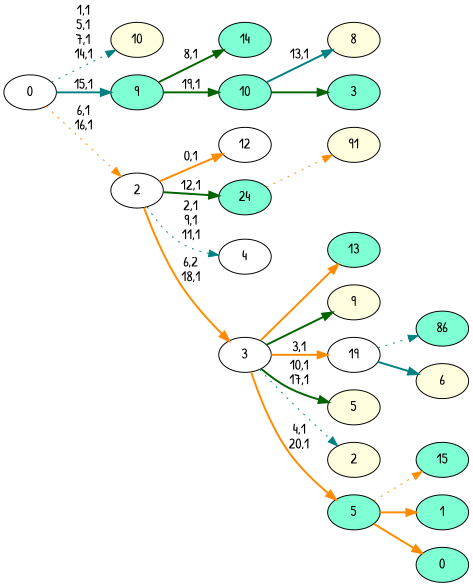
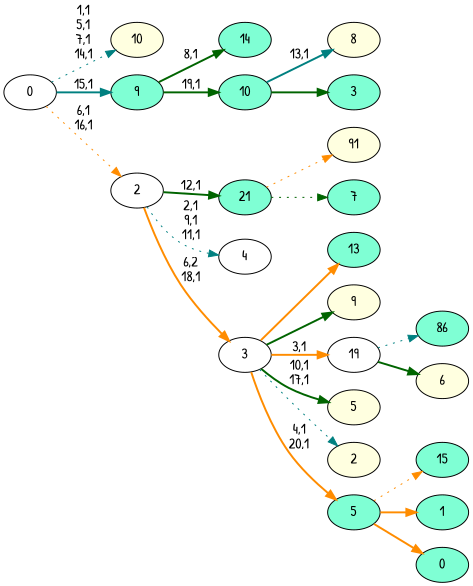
node "12": removed
node "24": label "24" -> "21"
node "7": added
edge "19" -> "6": color teal -> darkgreen
